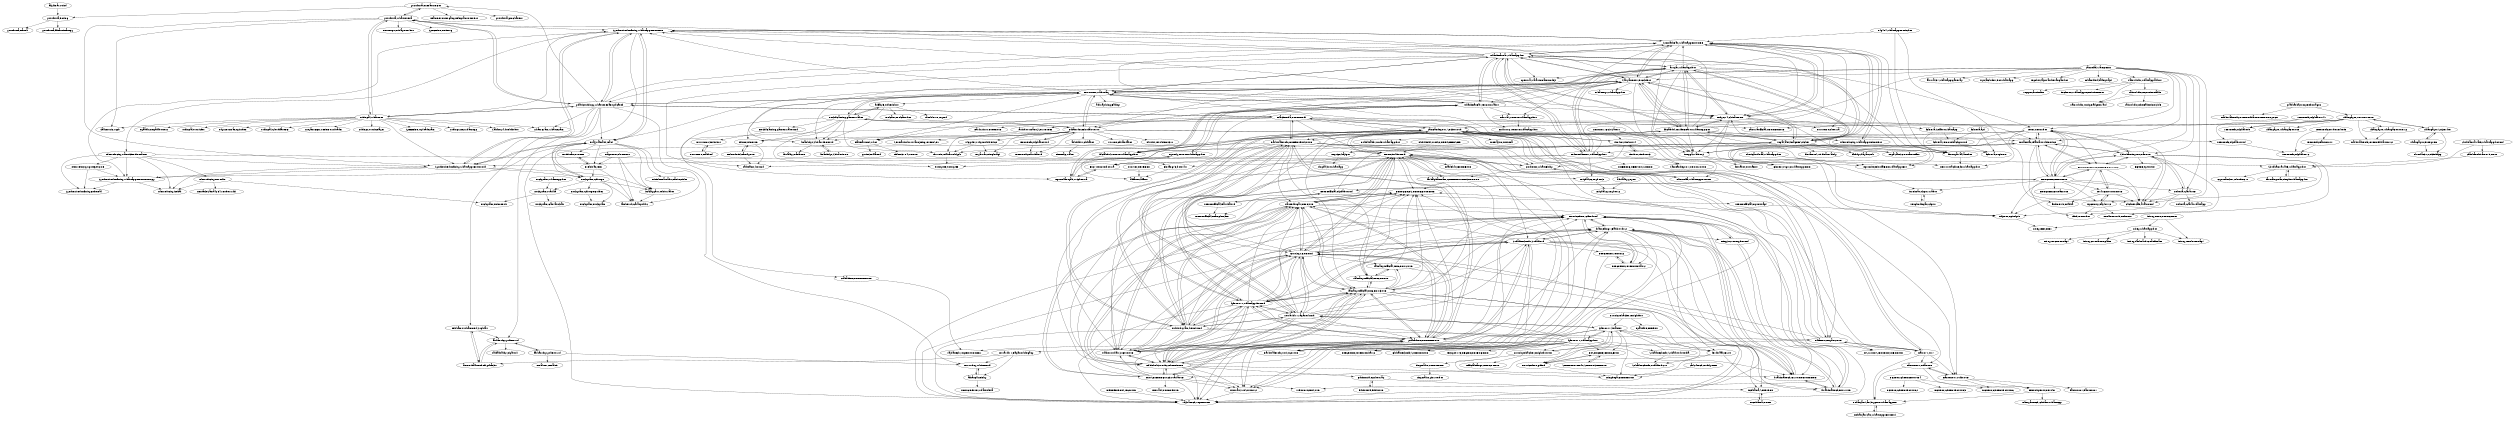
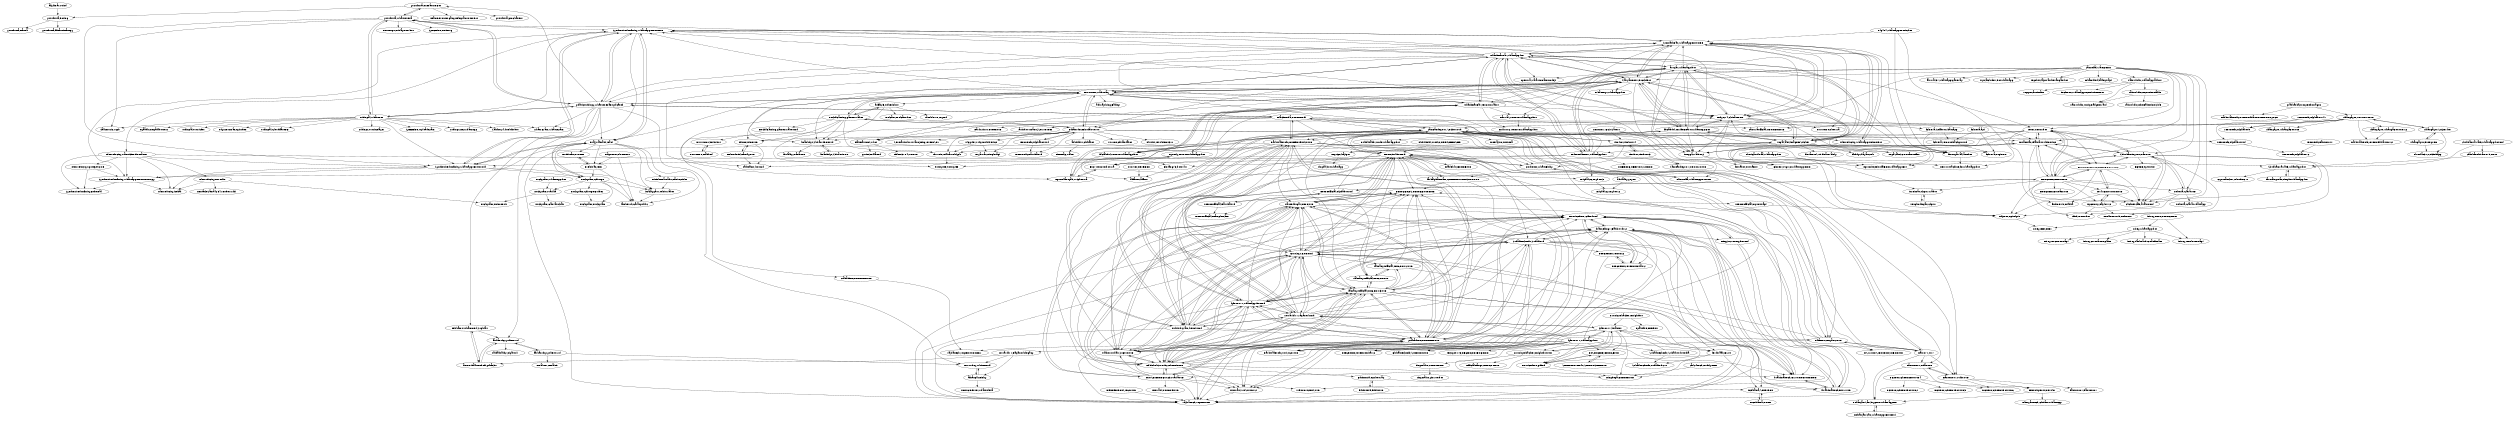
node "TroJanzHEX/Zee5-Downloader": removed
node "zeeoneofc/LordUserb0t5": removed
edge "magneum/BloomBot" -> "itsajaygaur/tokio-wabot": now "Nitinkumarsahu/Kaoi-Guides" -> "itsajaygaur/tokio-wabot"
